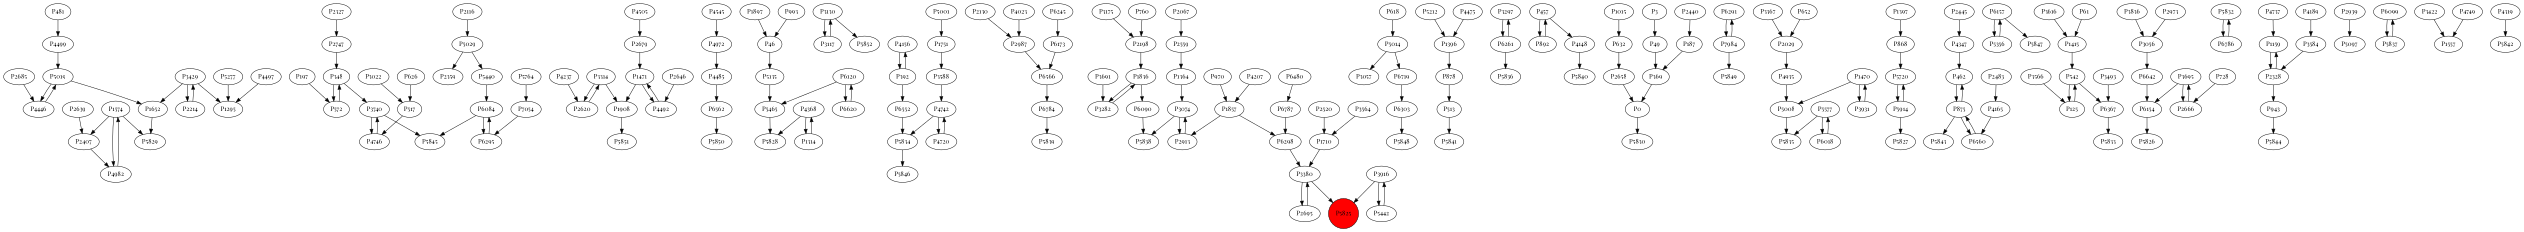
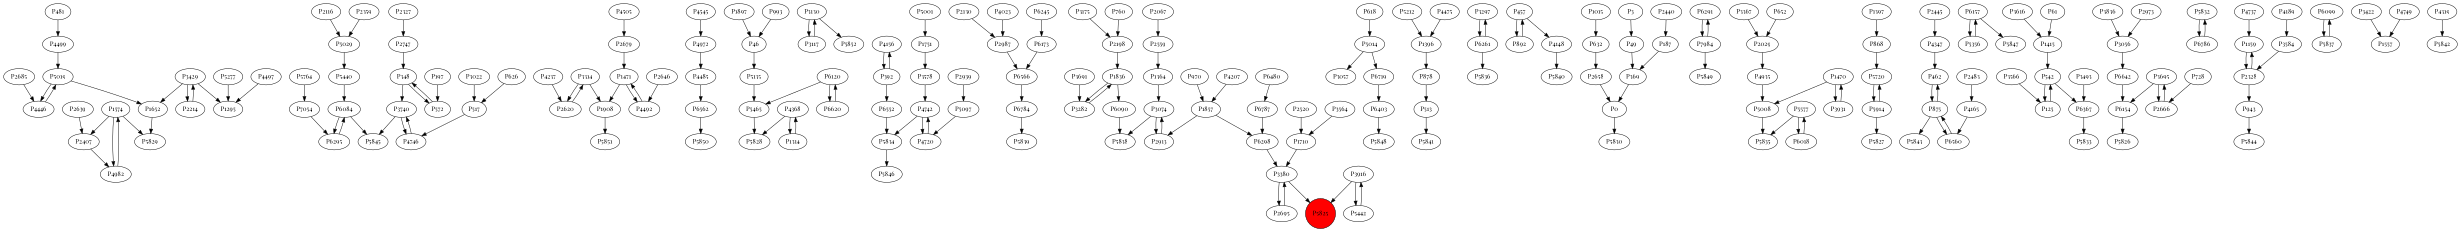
edge "P5029" -> "P2359": reversed
node "P3588": label "P3588" -> "P3578"
node "P6303": label "P6303" -> "P6403"
edge "P5097" -> "P4720": added
